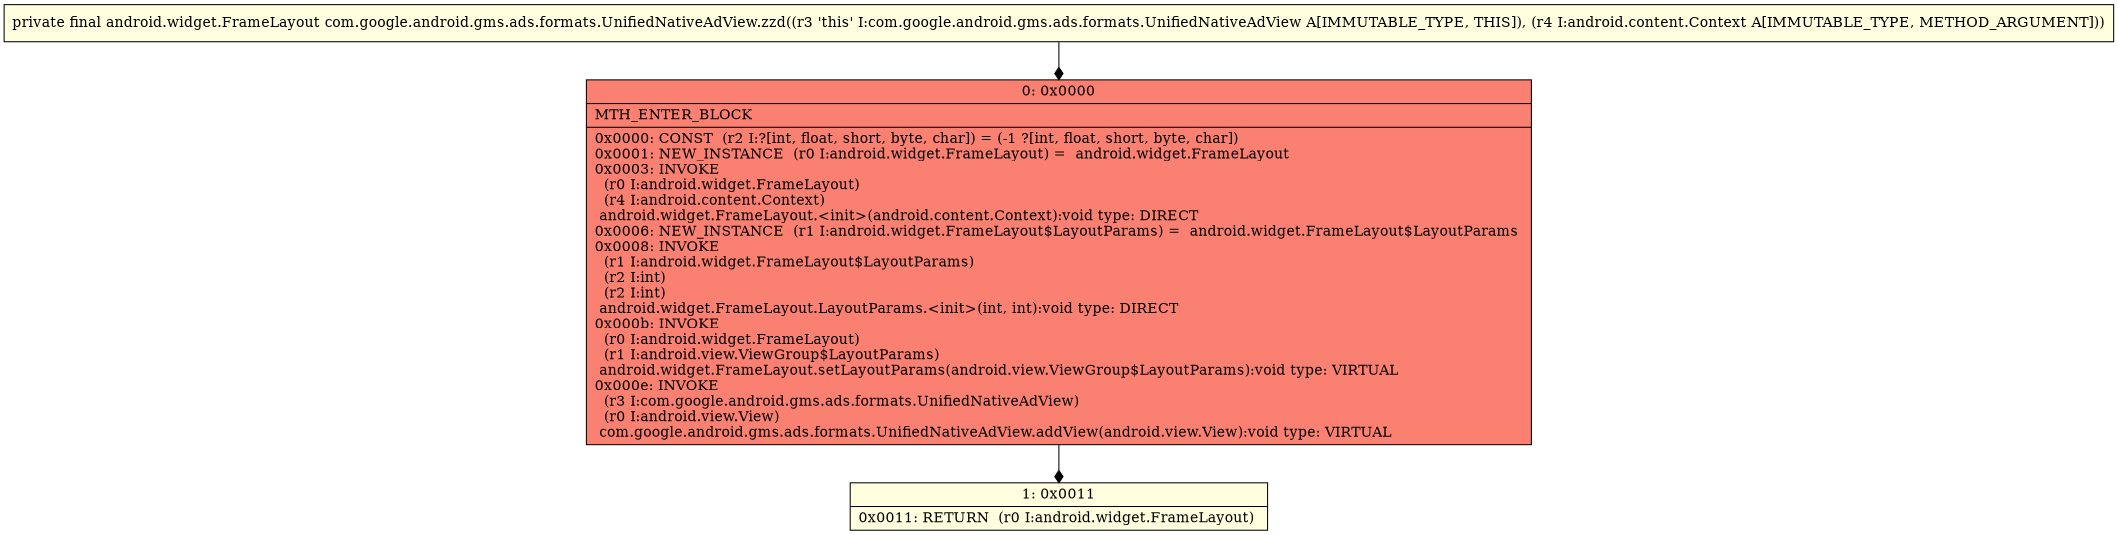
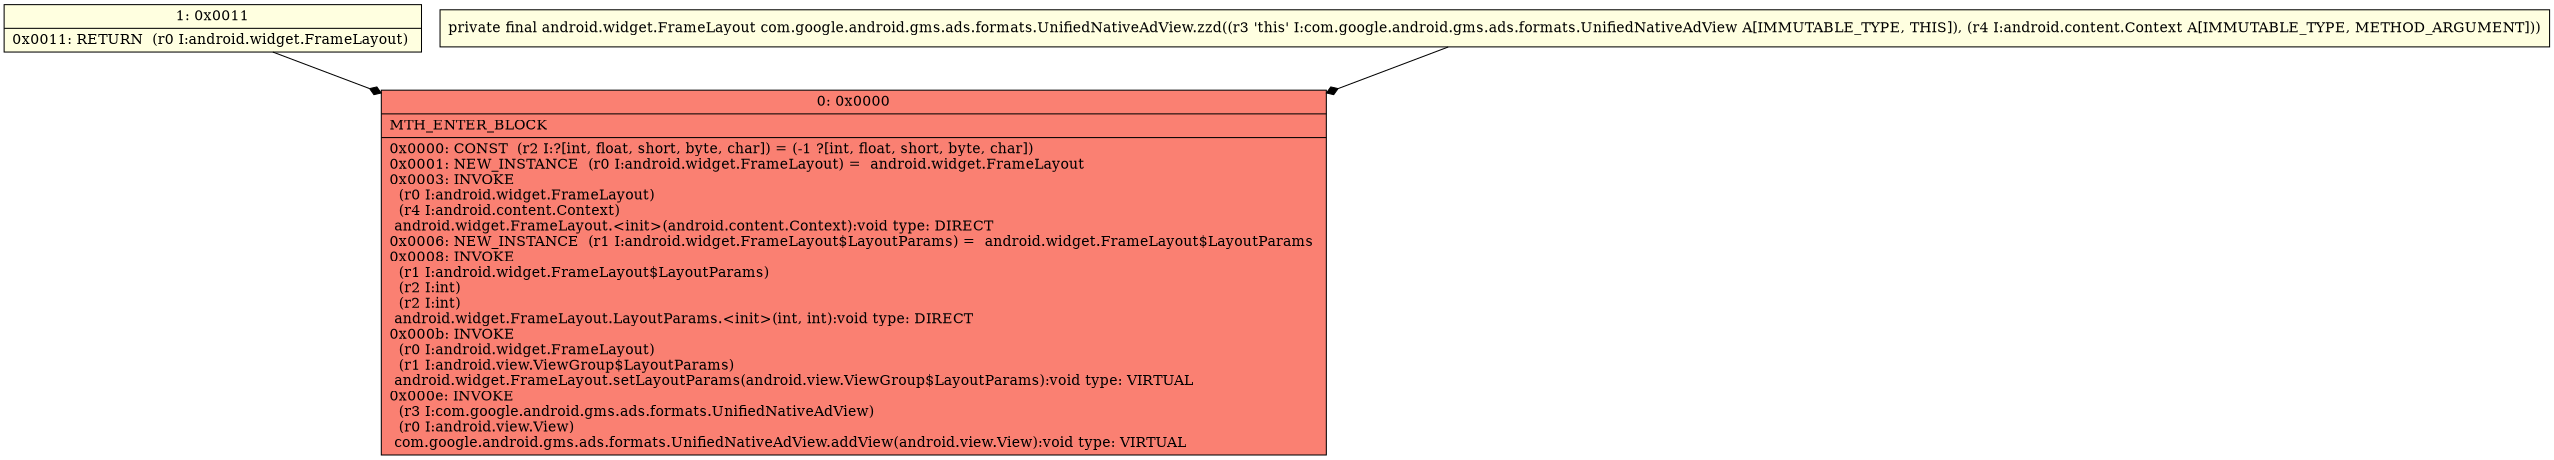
edge "0: 0x0000" -> "1: 0x0011": reversed
